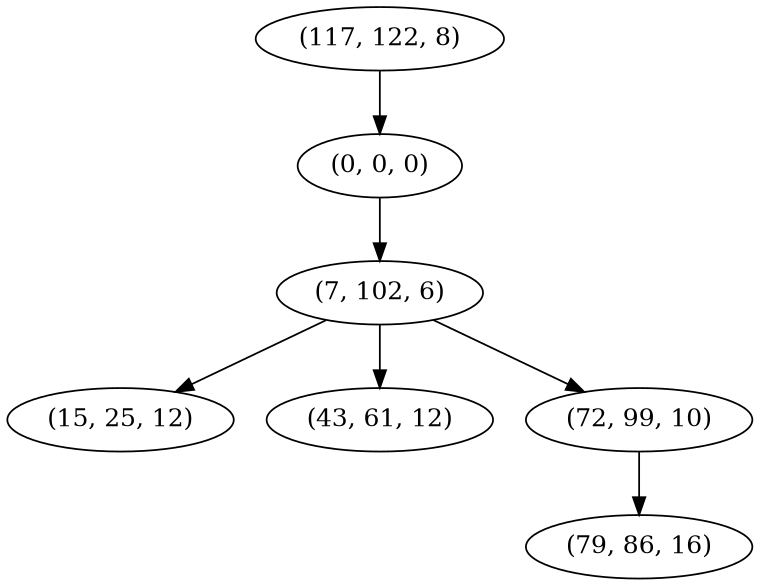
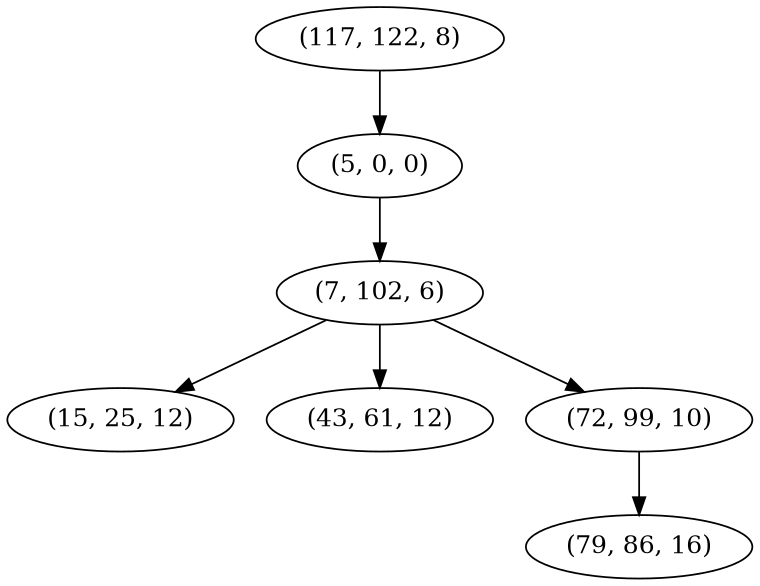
node "(0, 0, 0)": label "(0, 0, 0)" -> "(5, 0, 0)"
